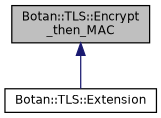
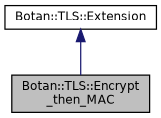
edge "Botan::TLS::Extension" -> "Botan::TLS::Encrypt _then_MAC": reversed
